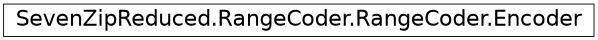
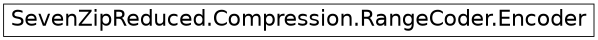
node "SevenZipReduced.RangeCoder.RangeCoder.Encoder": label "SevenZipReduced.RangeCoder.RangeCoder.Encoder" -> "SevenZipReduced.Compression.RangeCoder.Encoder"
